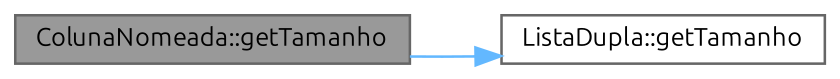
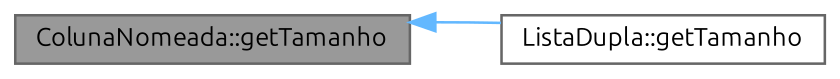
edge "ColunaNomeada::getTamanho" -> "ListaDupla::getTamanho": reversed
